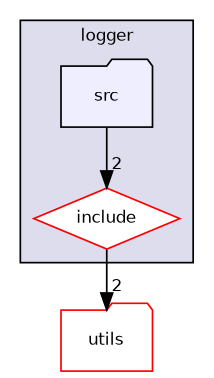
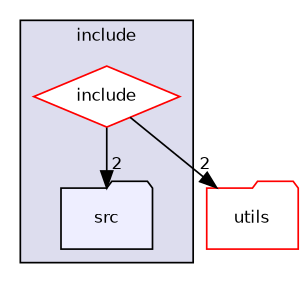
cluster "logger": label "logger" -> "include"
edge "src" -> "include": reversed
